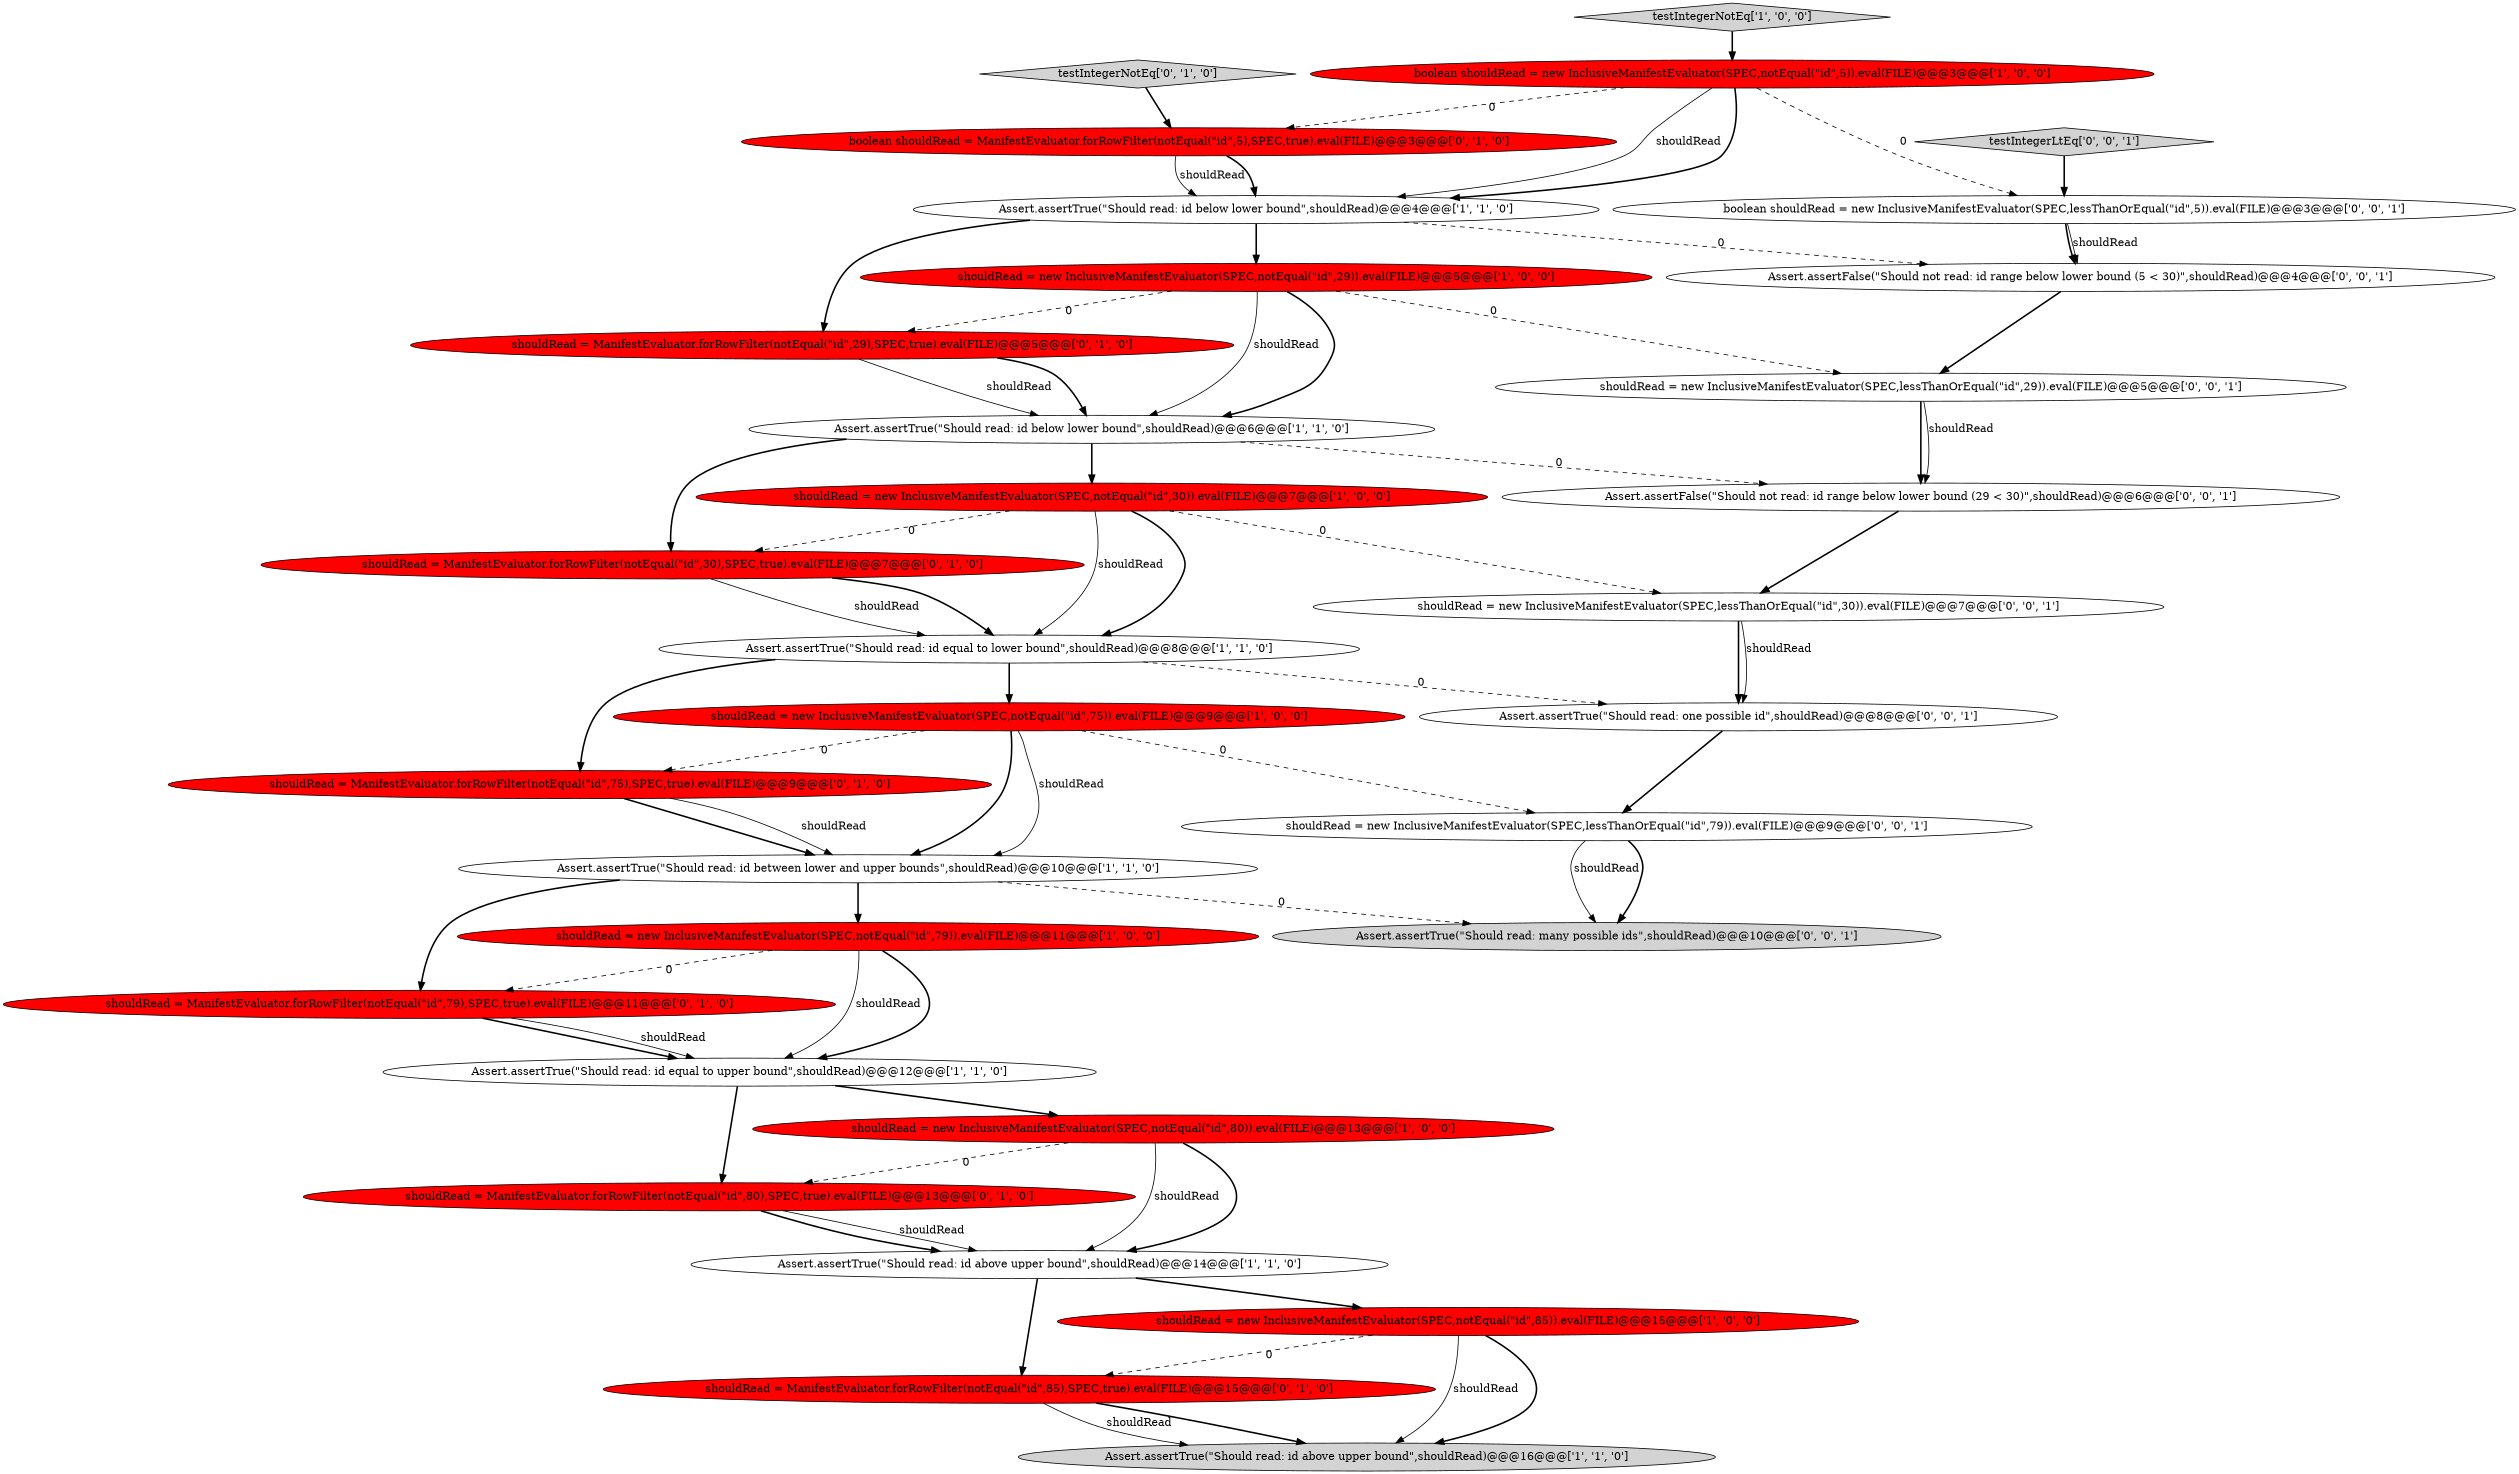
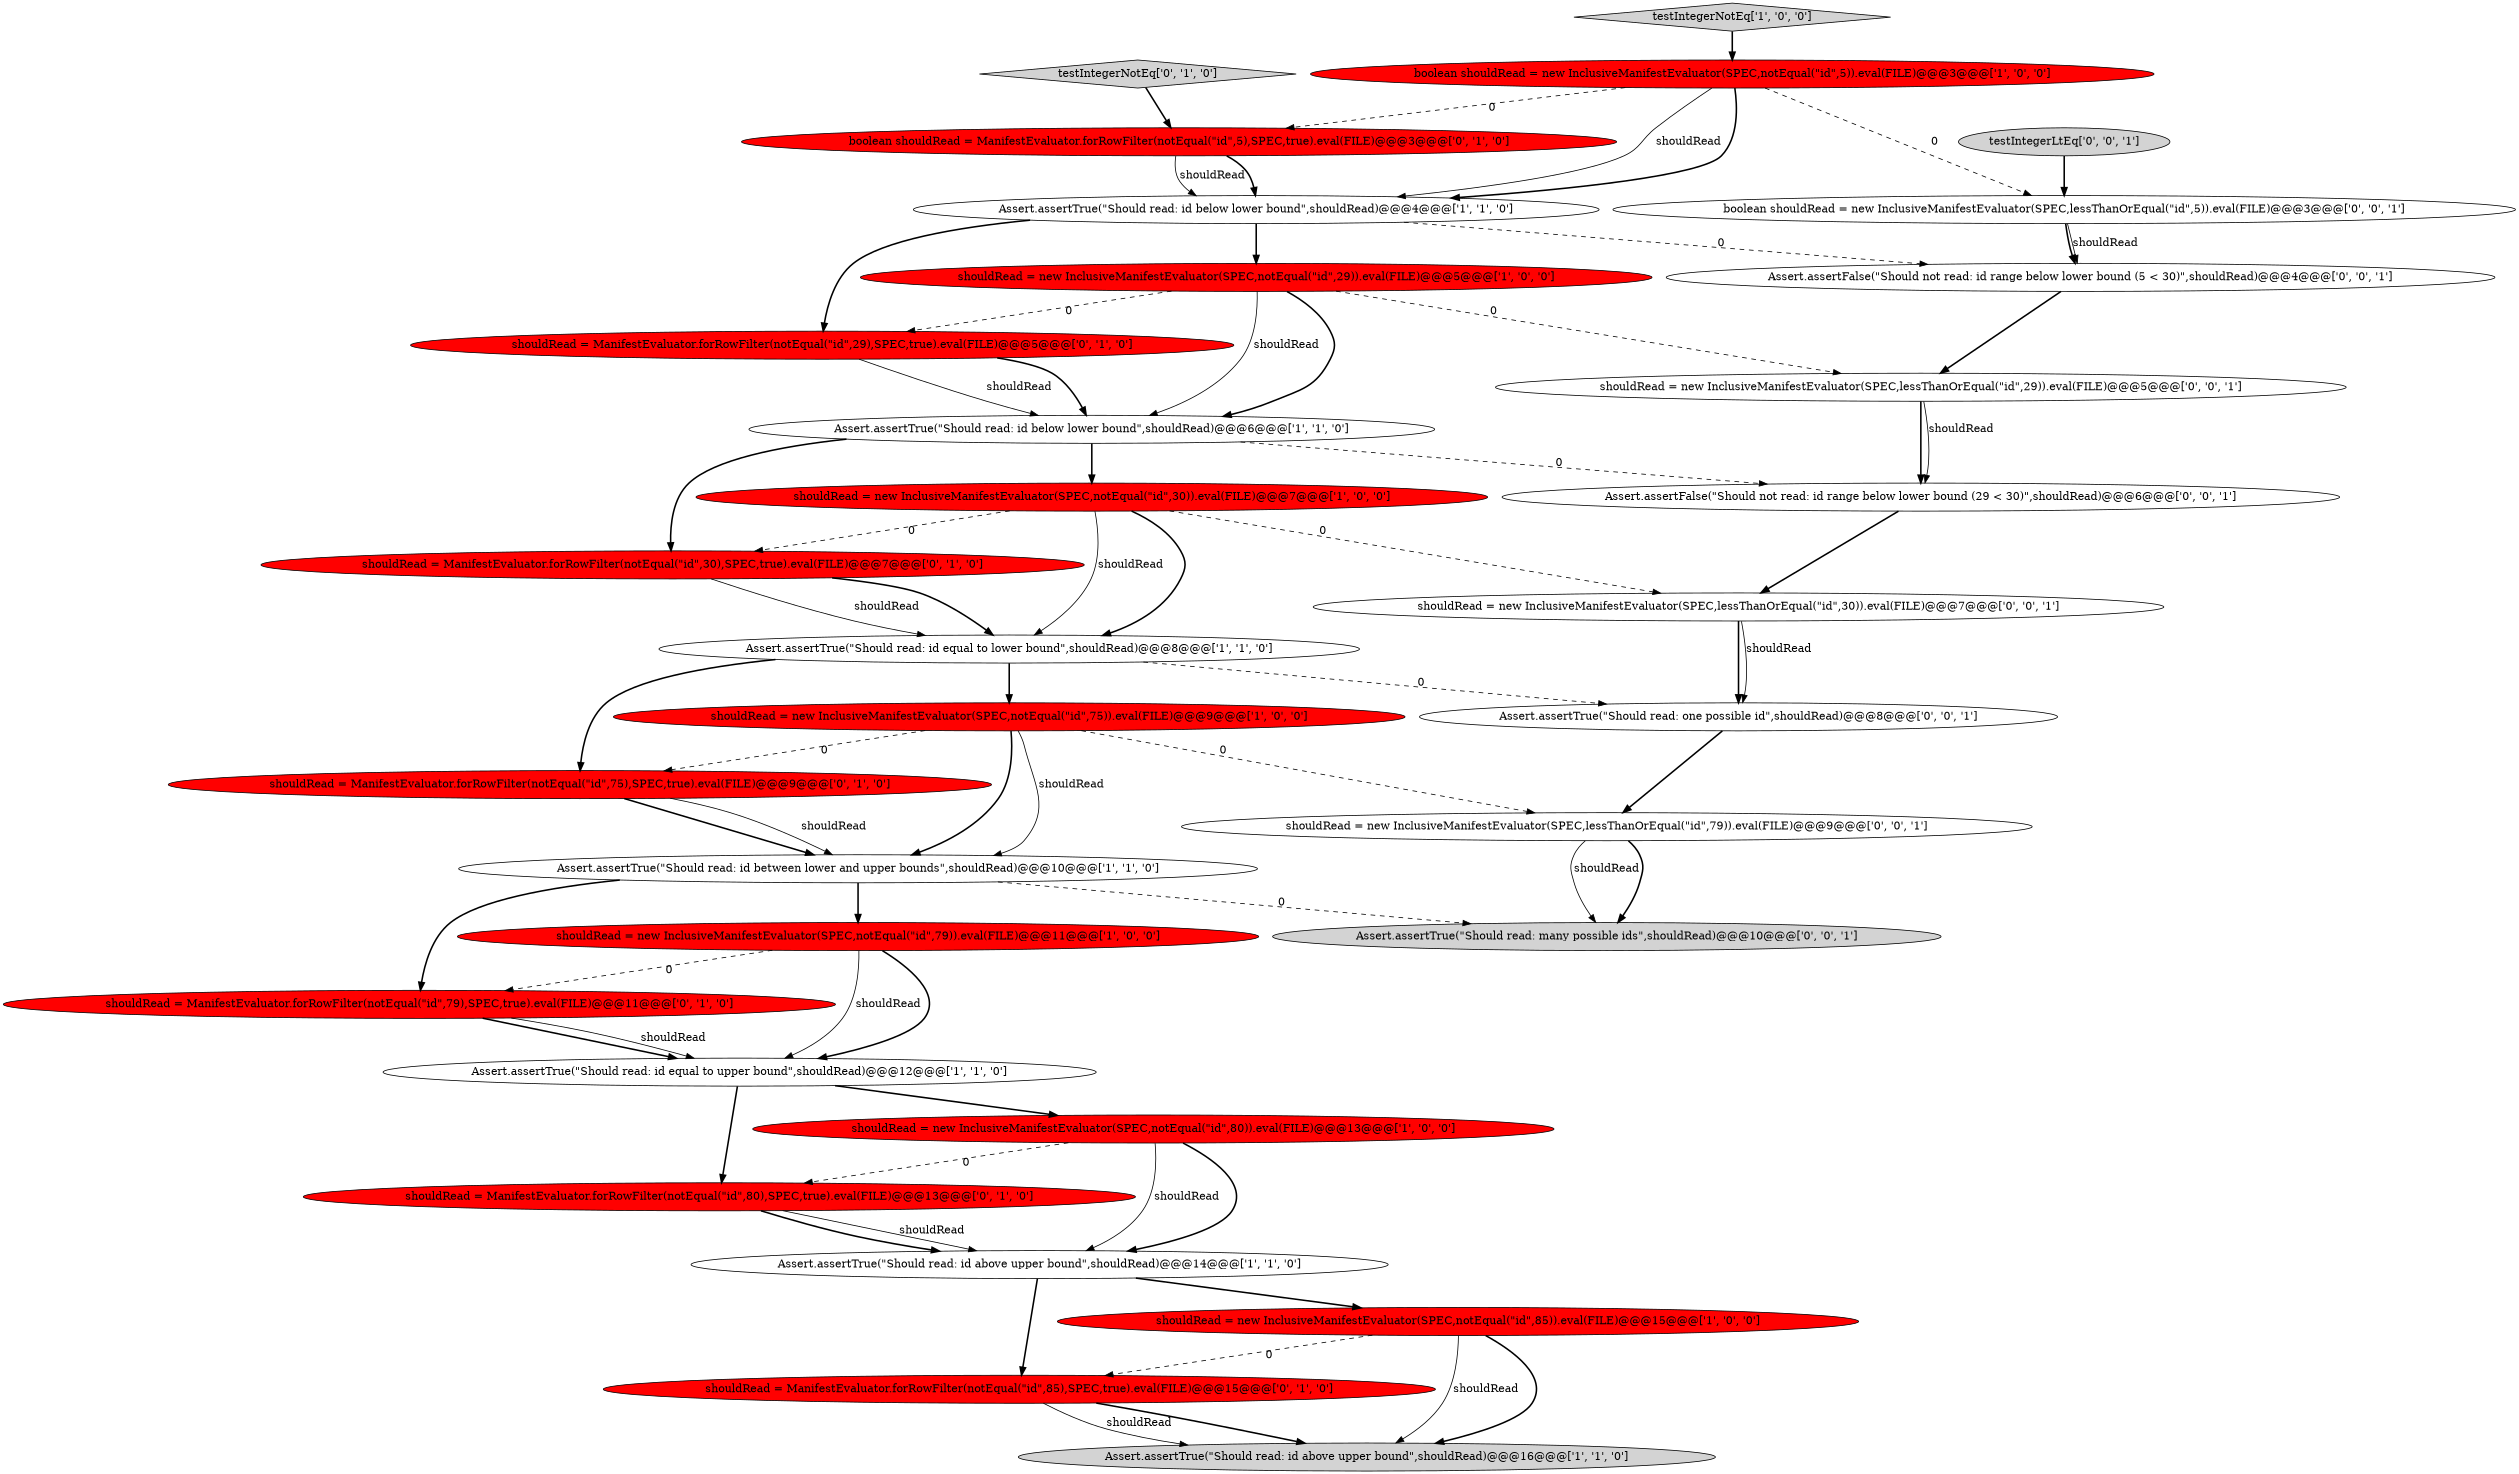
node "testIntegerLtEq['0', '0', '1']": shape diamond -> ellipse
